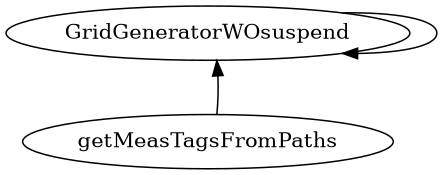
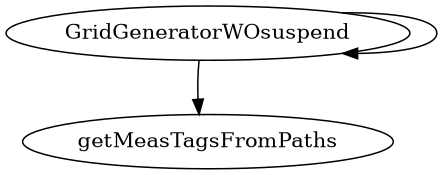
edge "getMeasTagsFromPaths" -> "GridGeneratorWOsuspend": reversed
